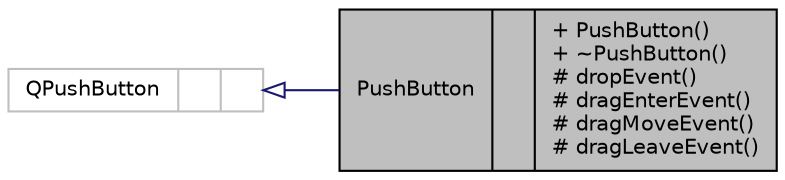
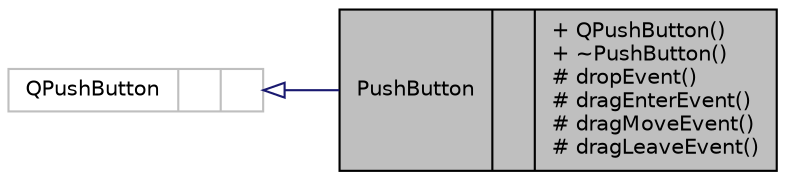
node "PushButton": text "+ PushButton()" -> "+ QPushButton()"
